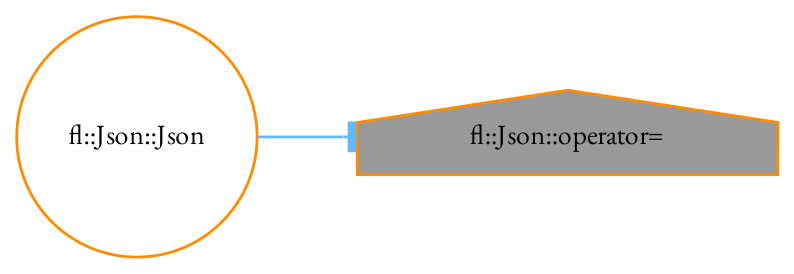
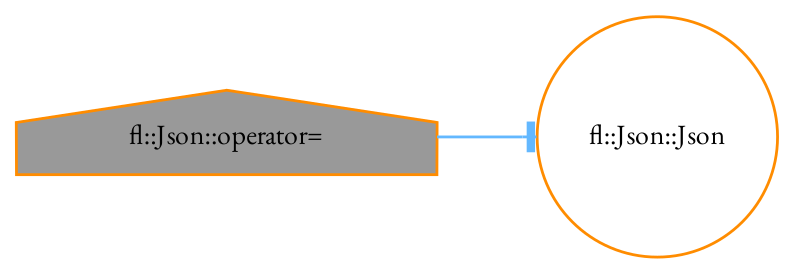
edge "fl::Json::Json" -> "fl::Json::operator=": reversed
